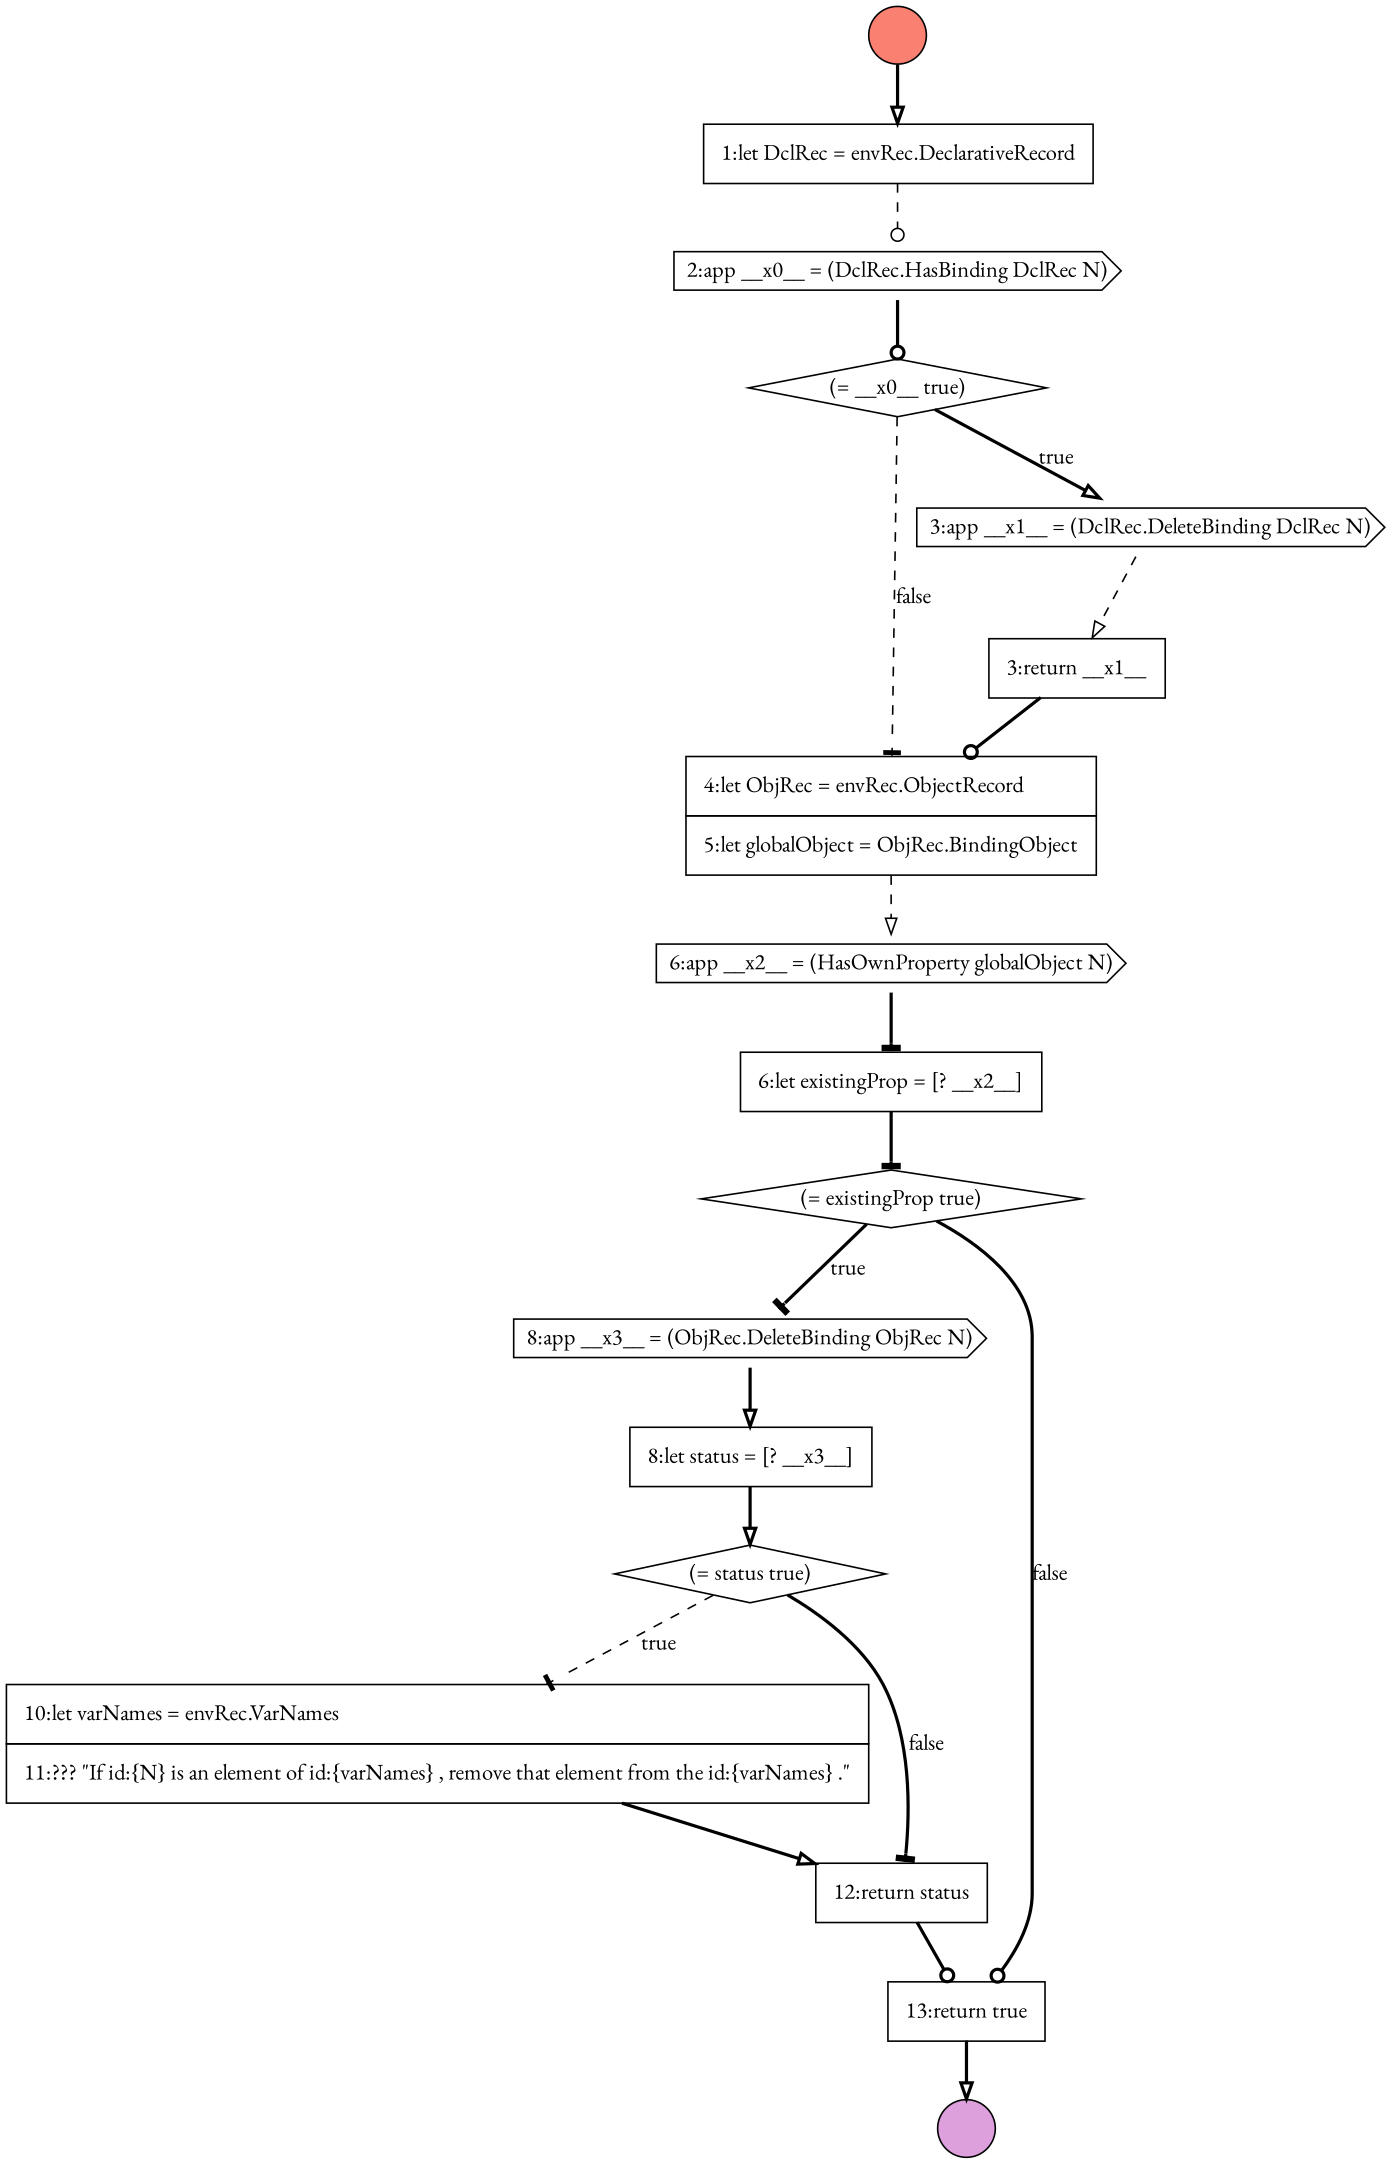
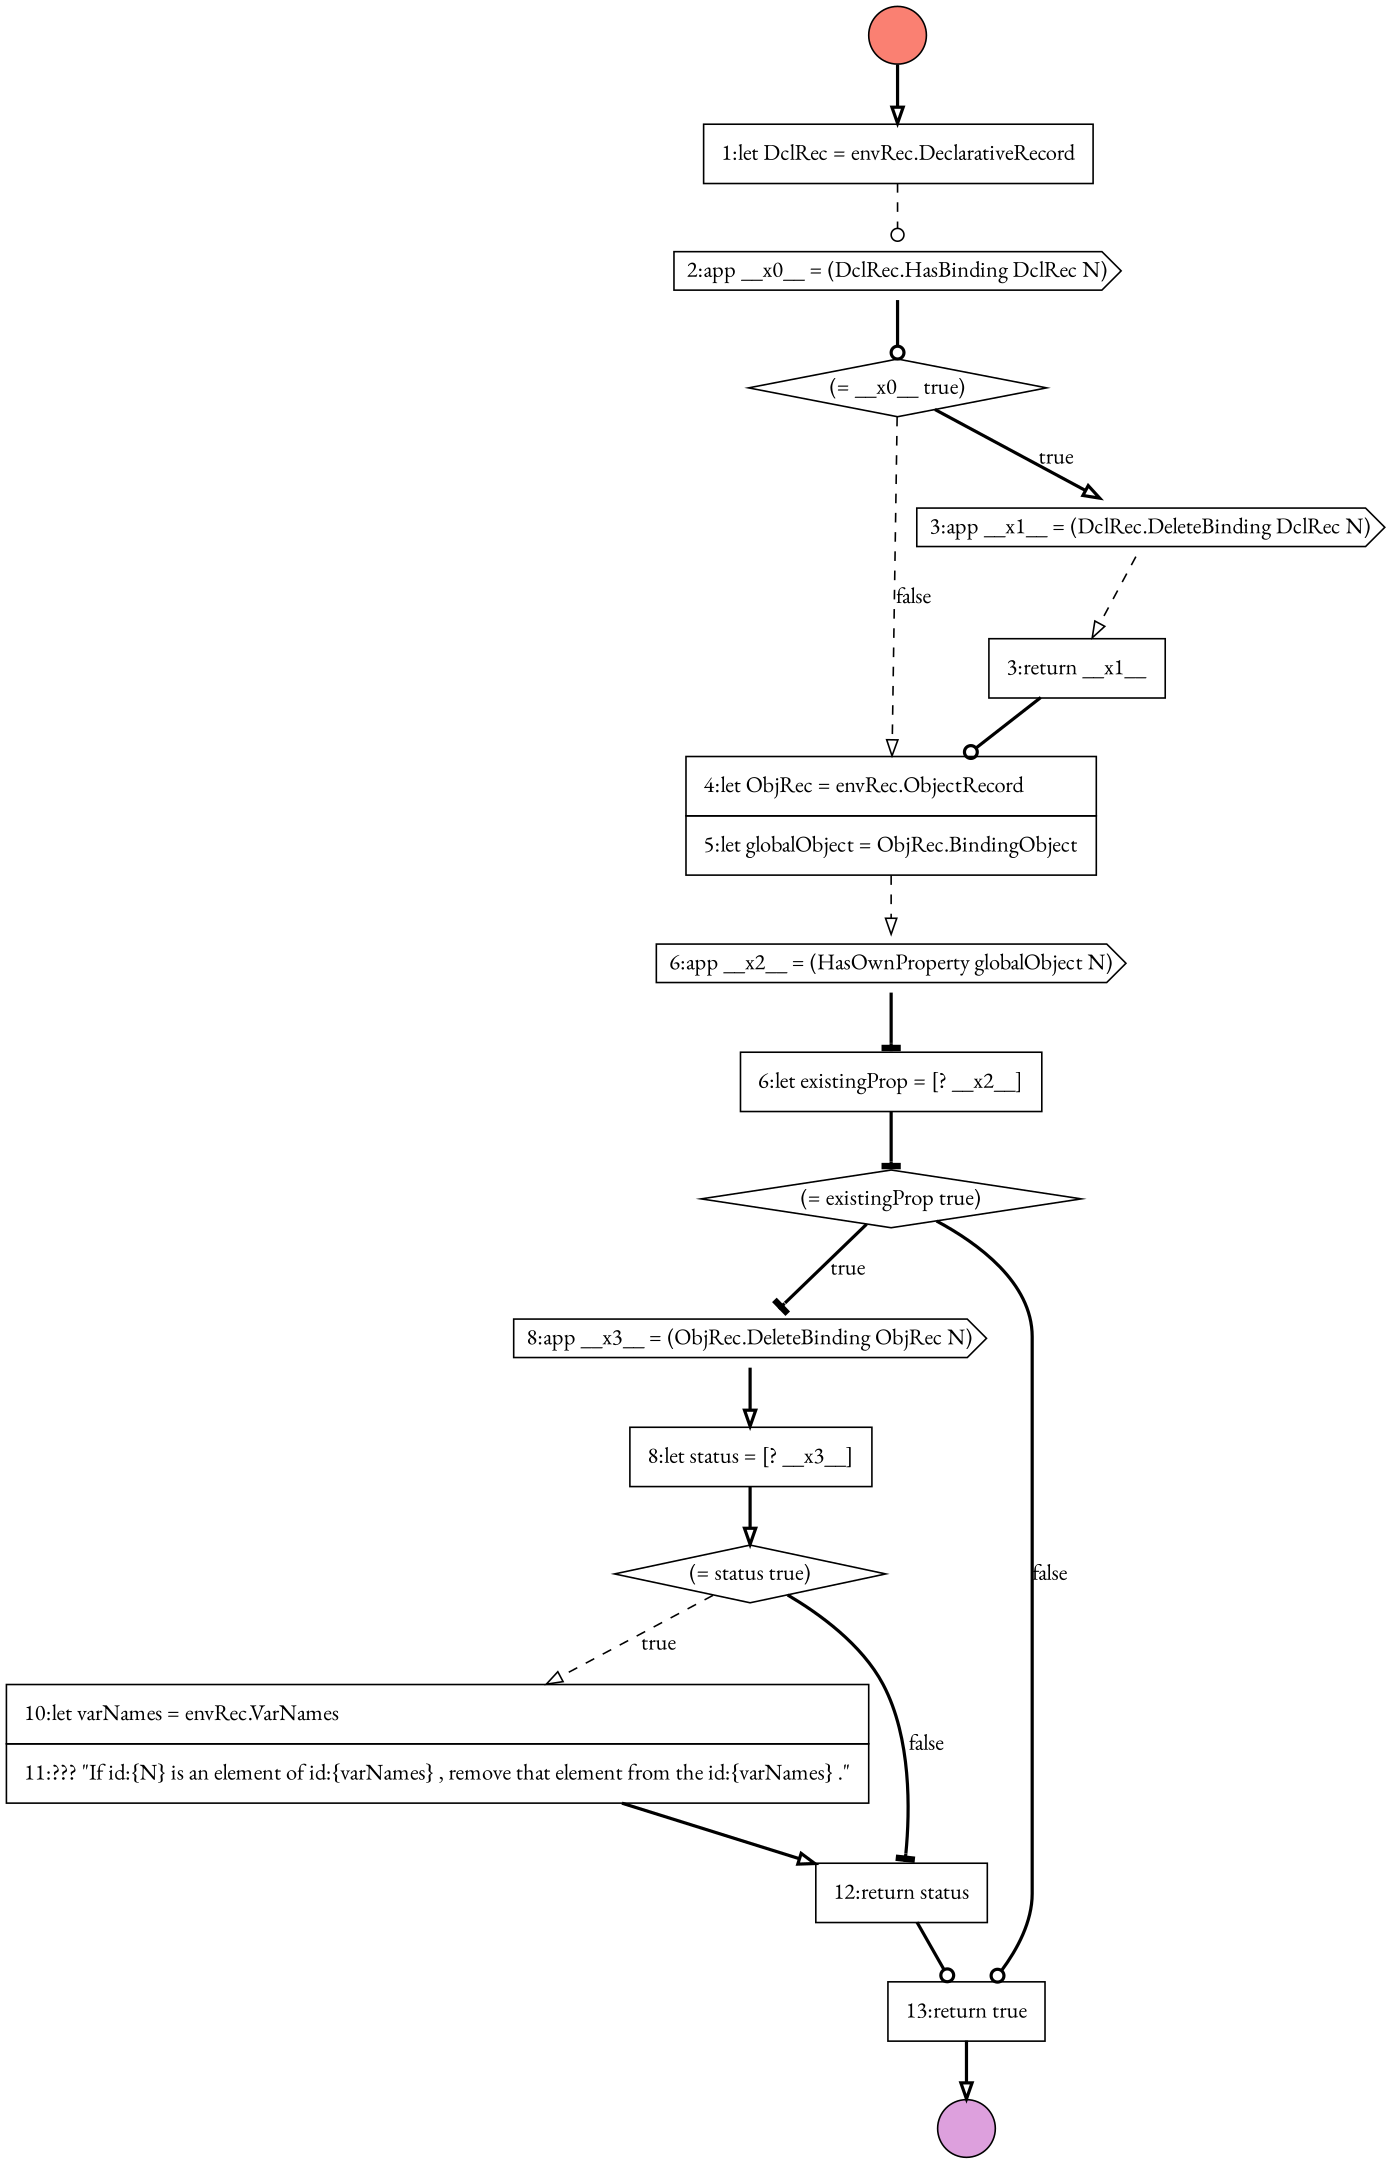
edge "(= __x0__ true)" -> "4:let ObjRec = envRec.ObjectRecord": arrowhead tee -> onormal
edge "(= status true)" -> "10:let varNames = envRec.VarNames": arrowhead tee -> onormal
